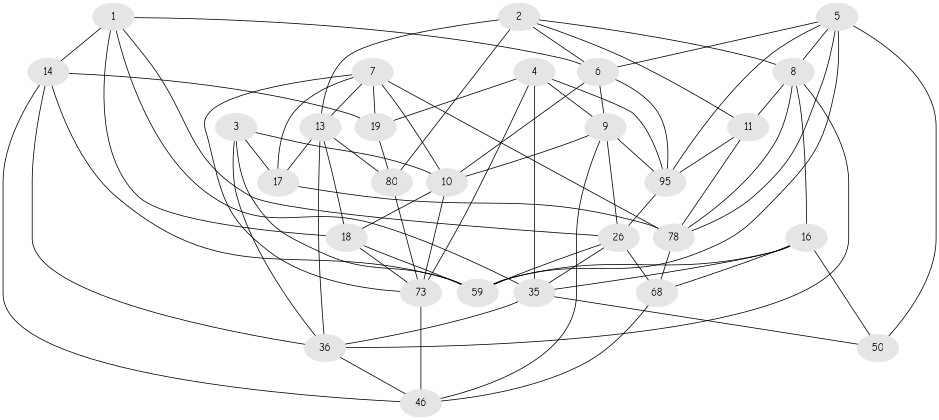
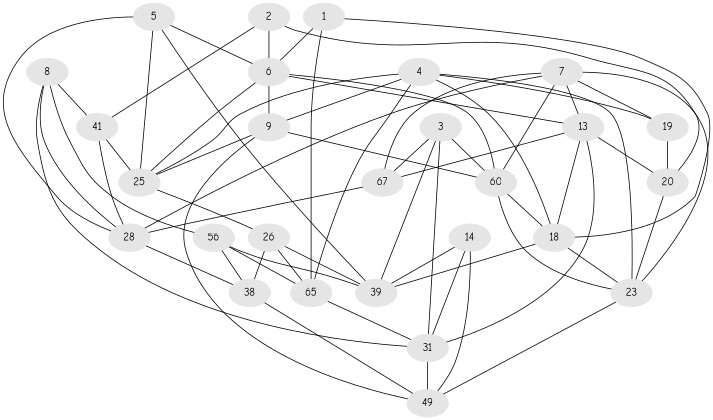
edge "2" -- "8": removed
edge "2" -- "13": now "6" -- "13"
edge "1" -- "14": removed
edge "5" -- "8": removed
edge "14" -- "19": removed
node "11": label "11" -> "41"
edge "4" -- "18": added
node "17": label "17" -> "67"
node "80": label "80" -> "20"
node "10": label "10" -> "60"
edge "9" -- "26": removed
node "95": label "95" -> "25"
edge "1" -- "26": removed
node "78": label "78" -> "28"
node "16": label "16" -> "56"
node "73": label "73" -> "23"
node "59": label "59" -> "39"
node "35": label "35" -> "65"
node "68": label "68" -> "38"
node "36": label "36" -> "31"
node "50": removed
node "46": label "46" -> "49"
